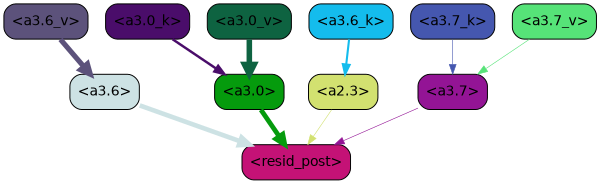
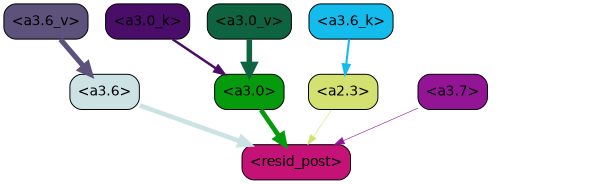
node "<a3.7_k>": removed
node "<a3.7_v>": removed
